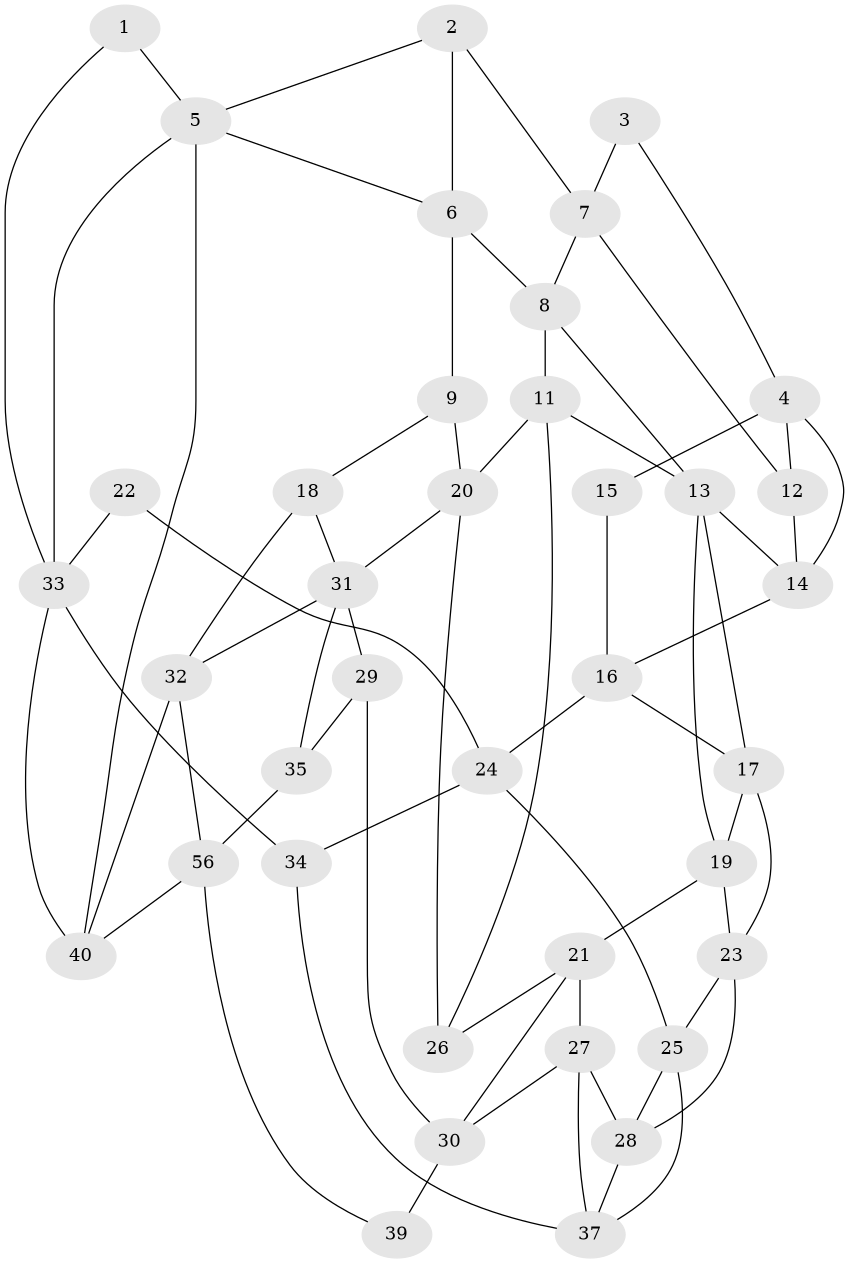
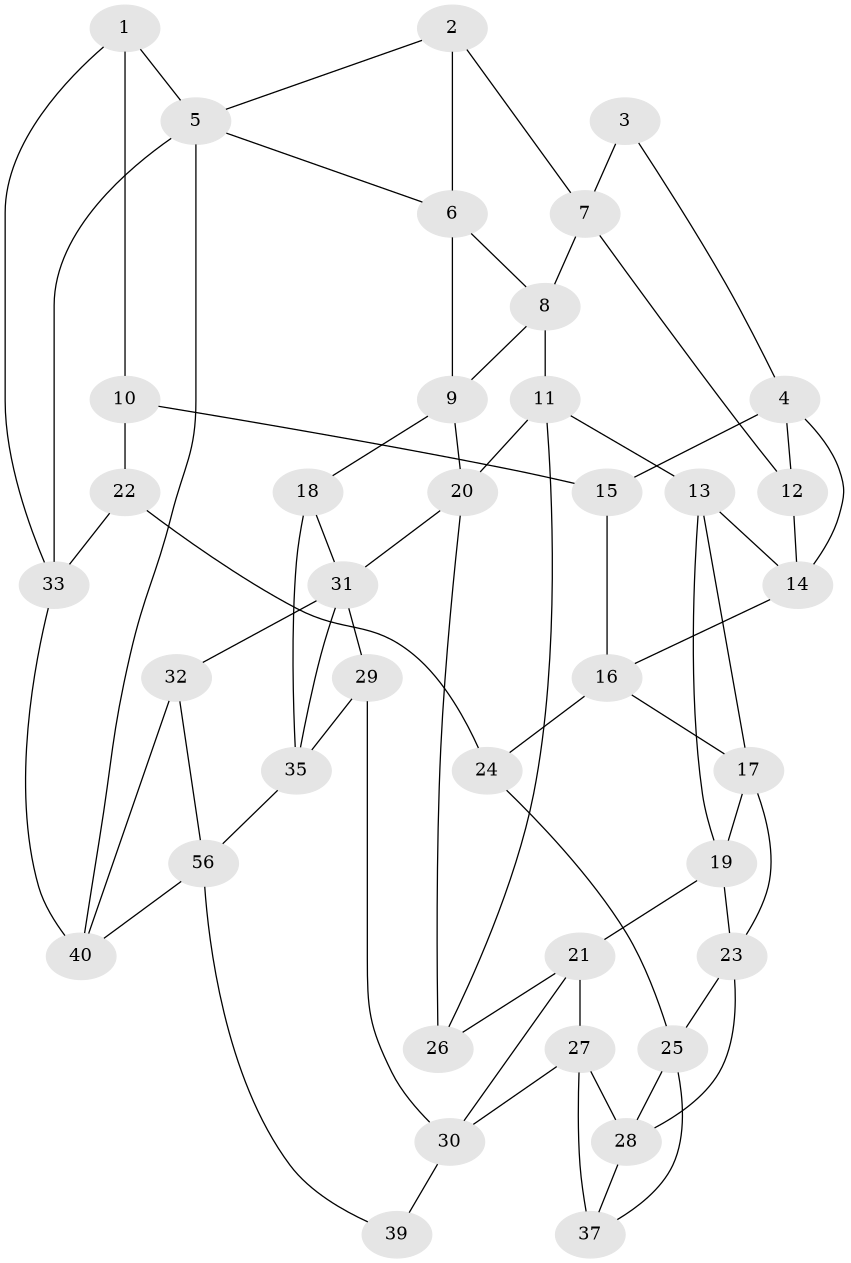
edge "8" -- "13": now "8" -- "9"
node "10": added
edge "18" -- "32": now "18" -- "35"
node "34": removed
